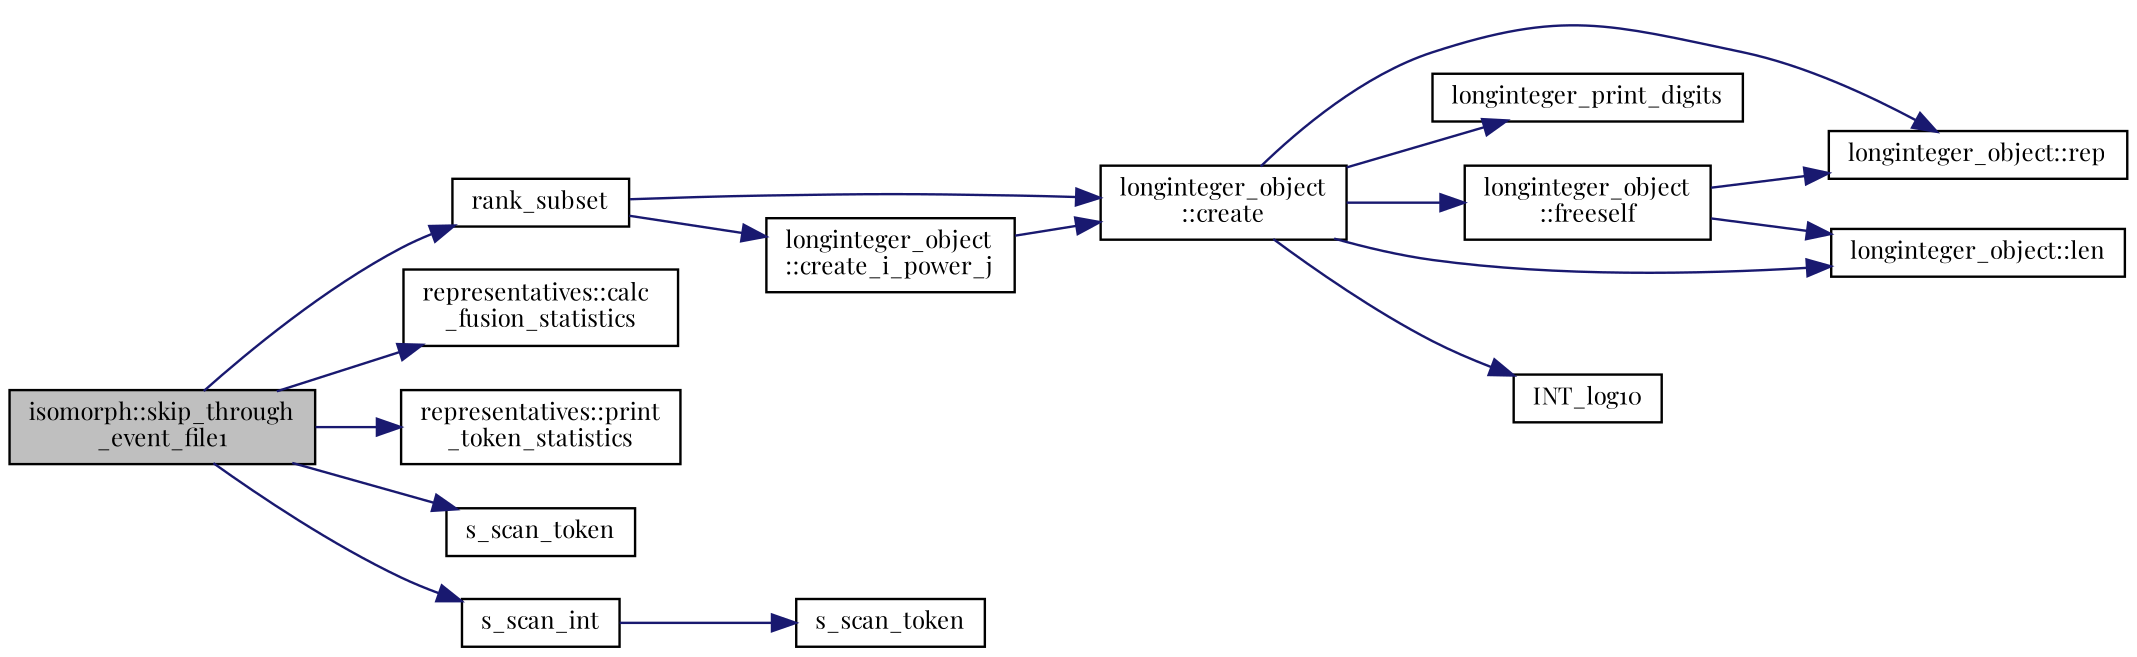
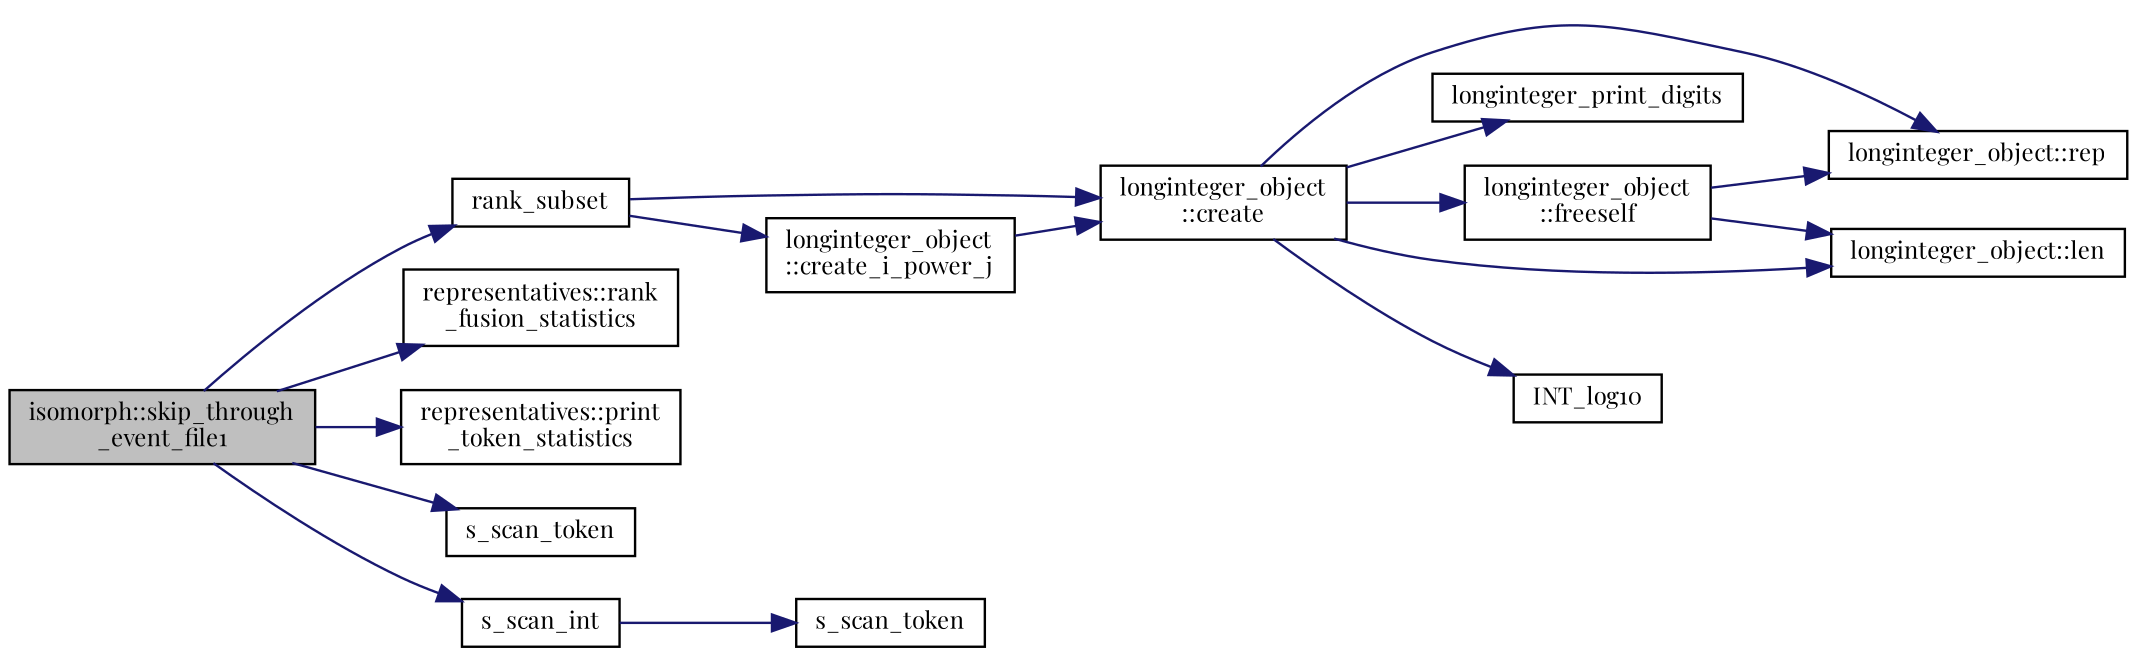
node "representatives::calc _fusion_statistics": label "representatives::calc _fusion_statistics" -> "representatives::rank _fusion_statistics"
